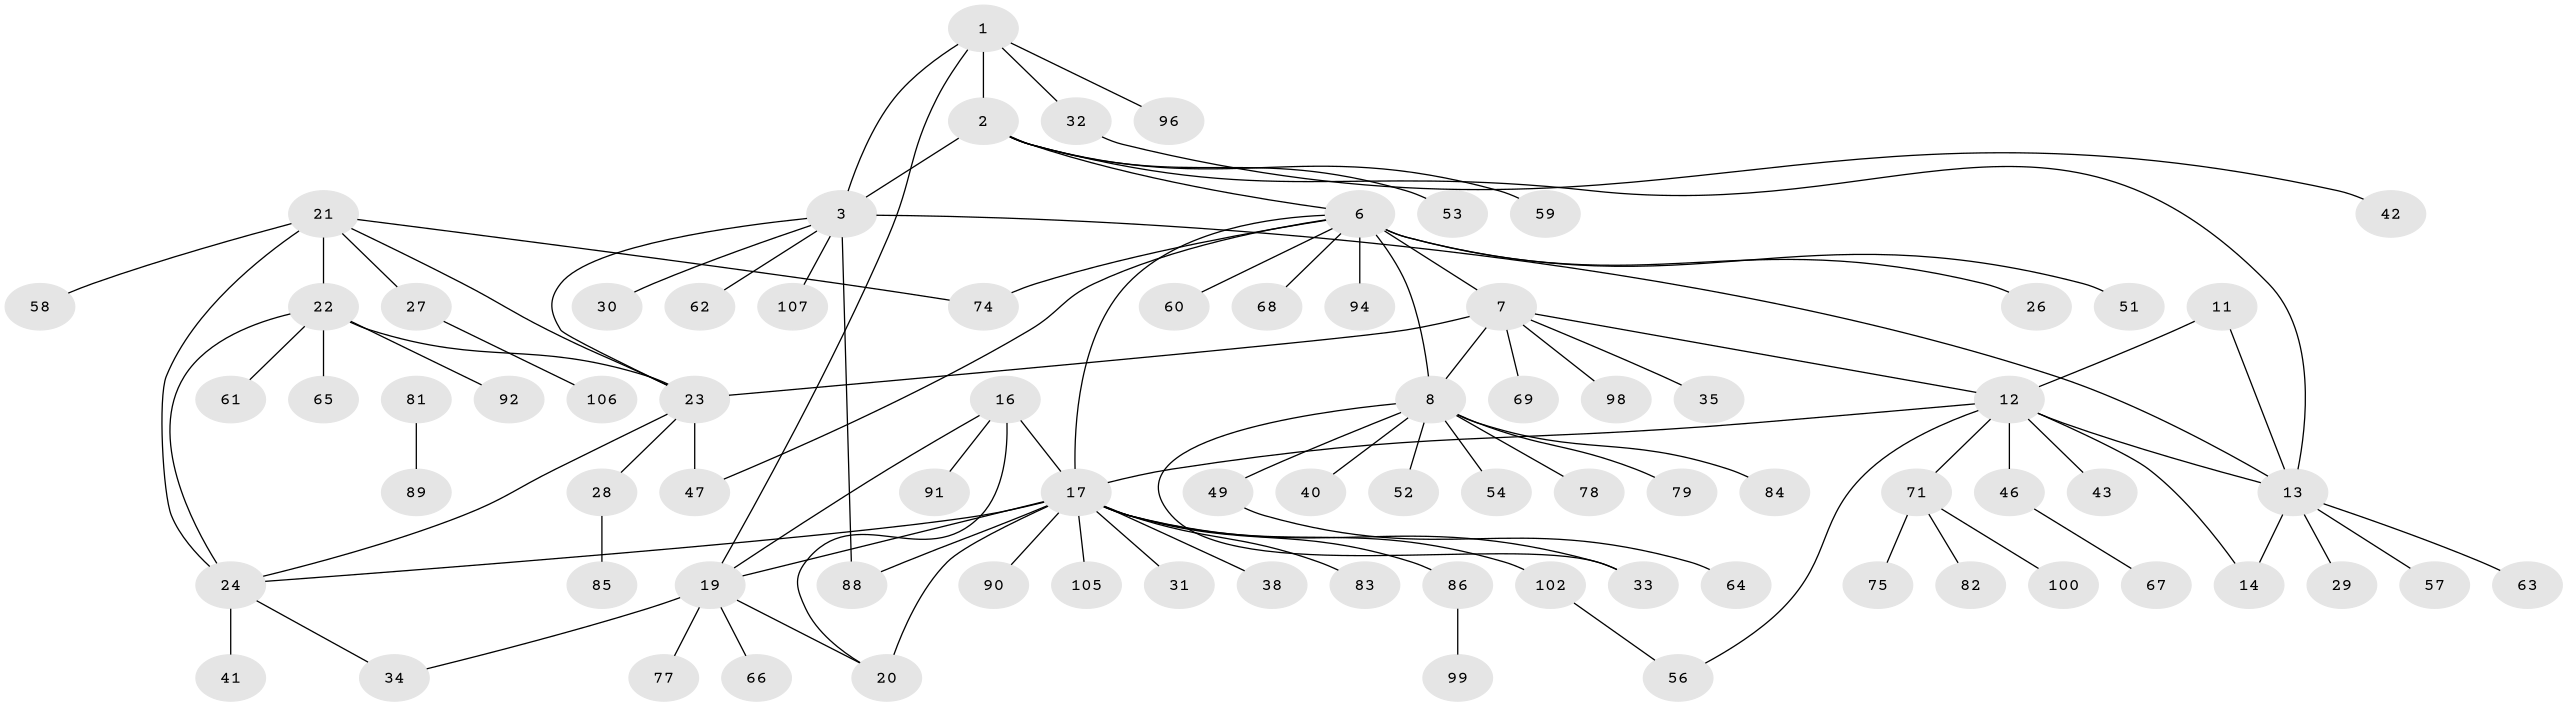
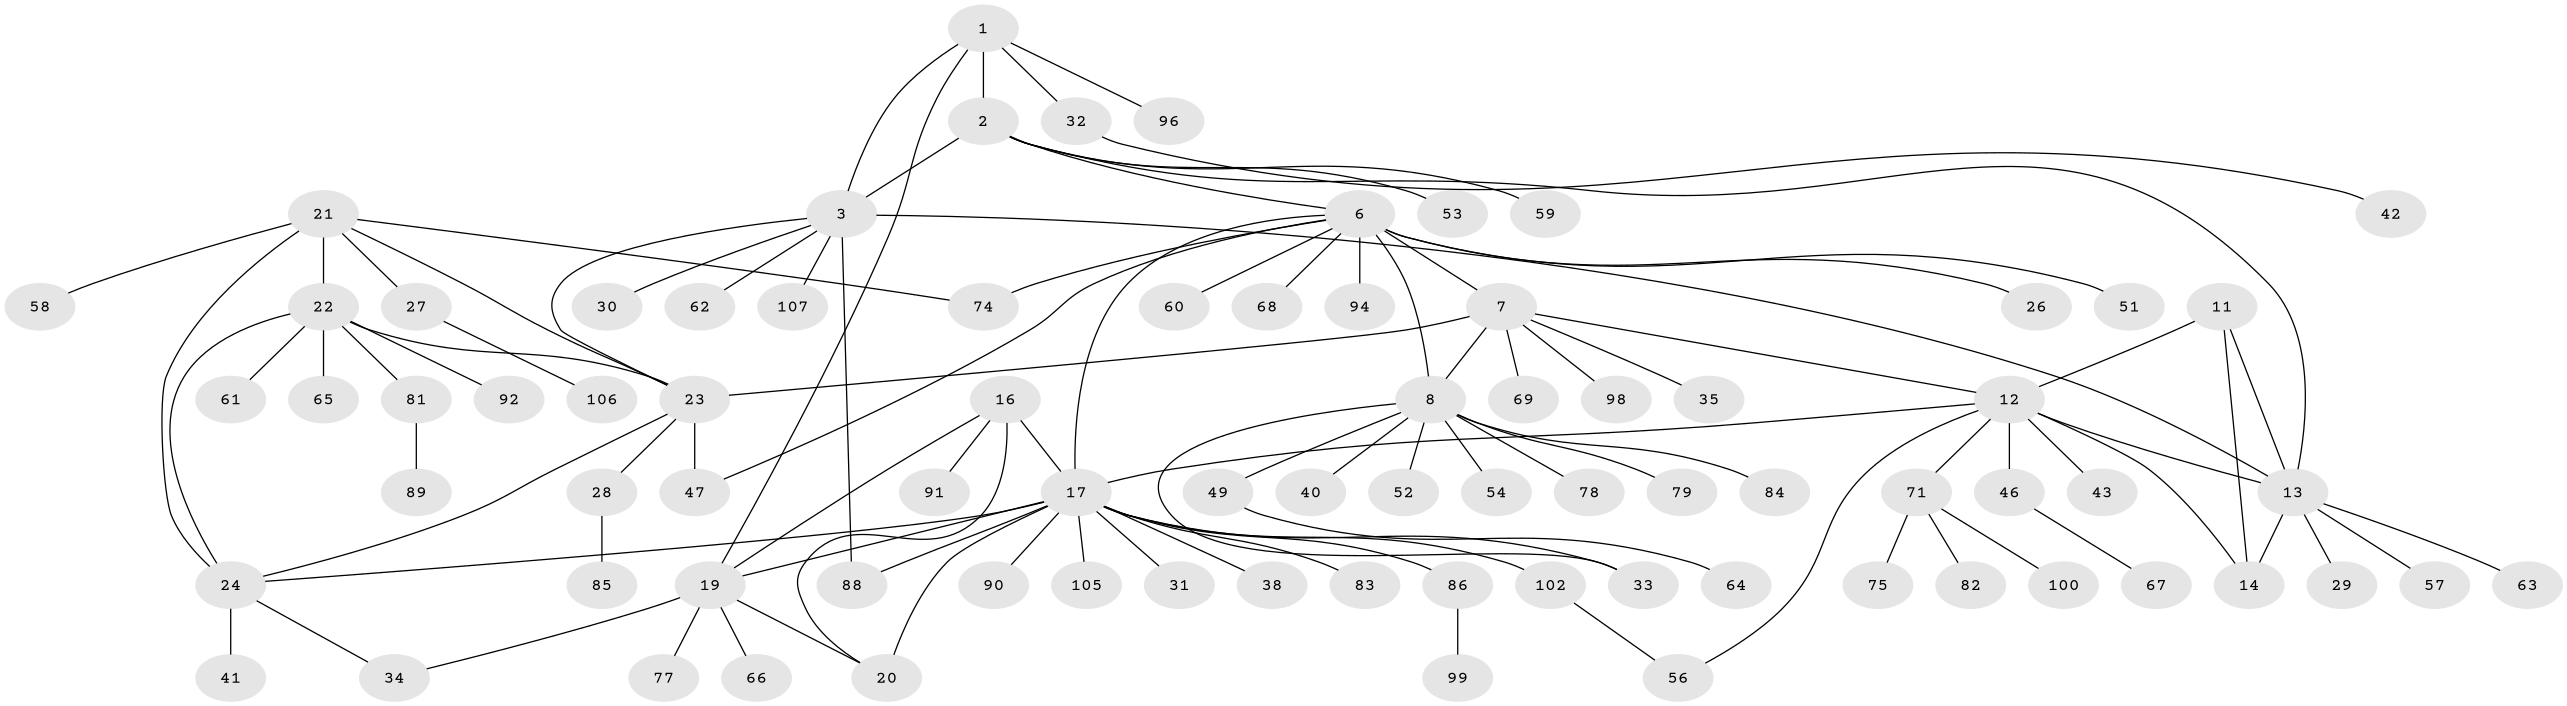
edge "22" -- "81": added
edge "11" -- "14": added
